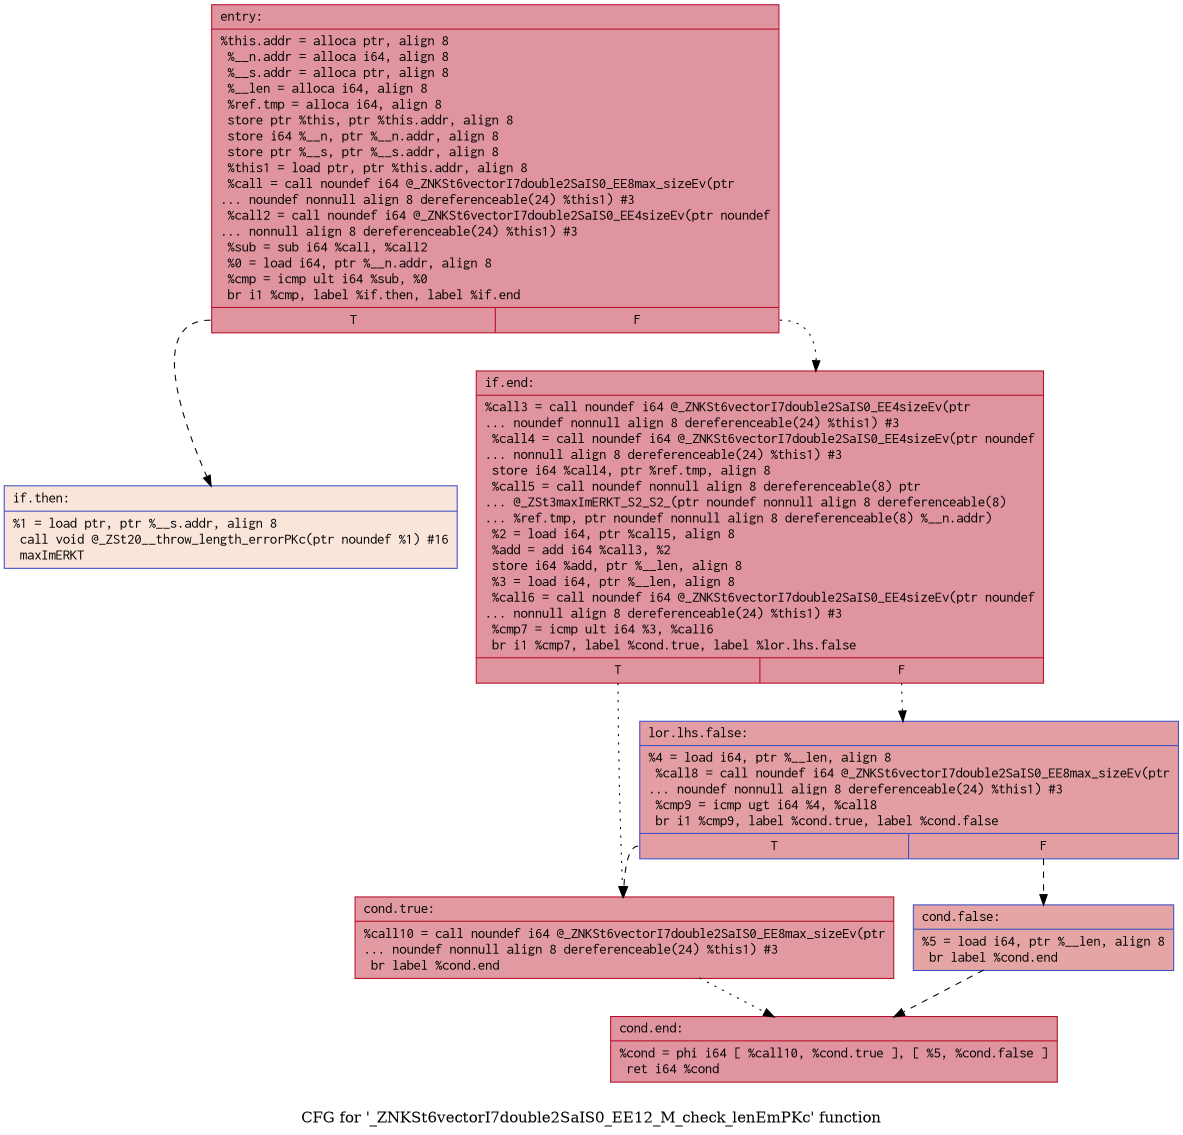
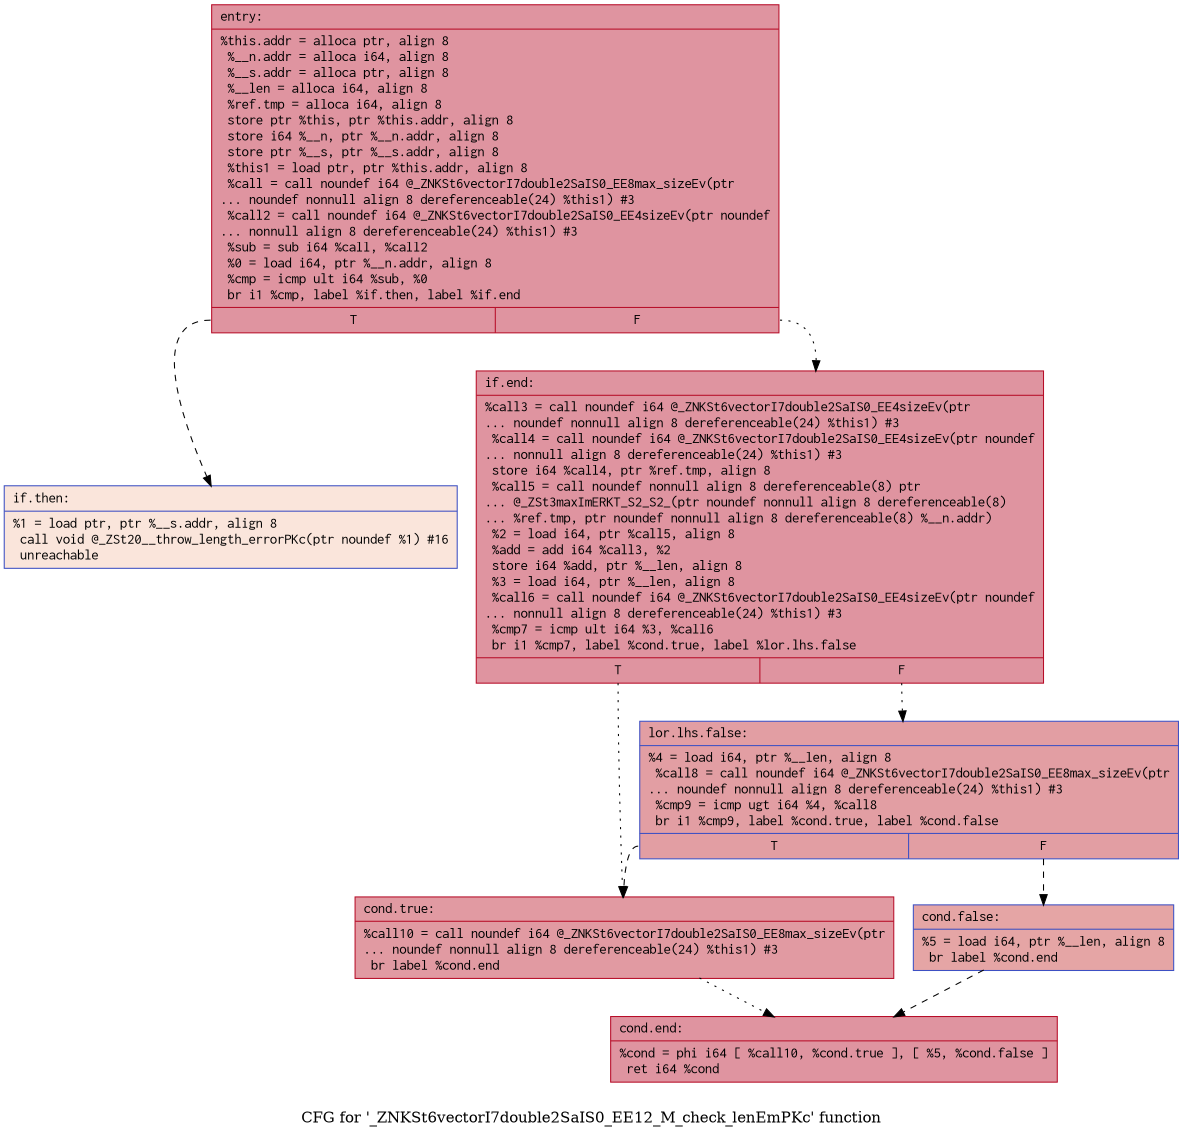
node "if.then:": text "maxImERKT" -> "unreachable"
